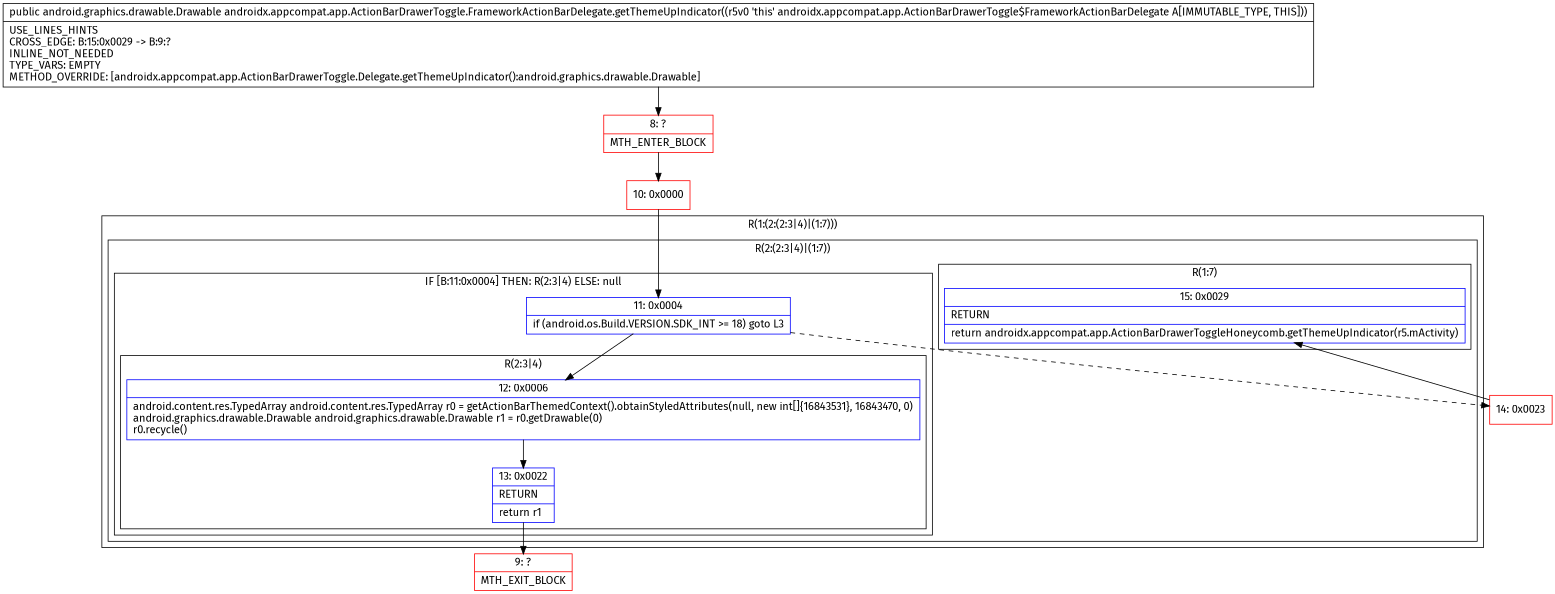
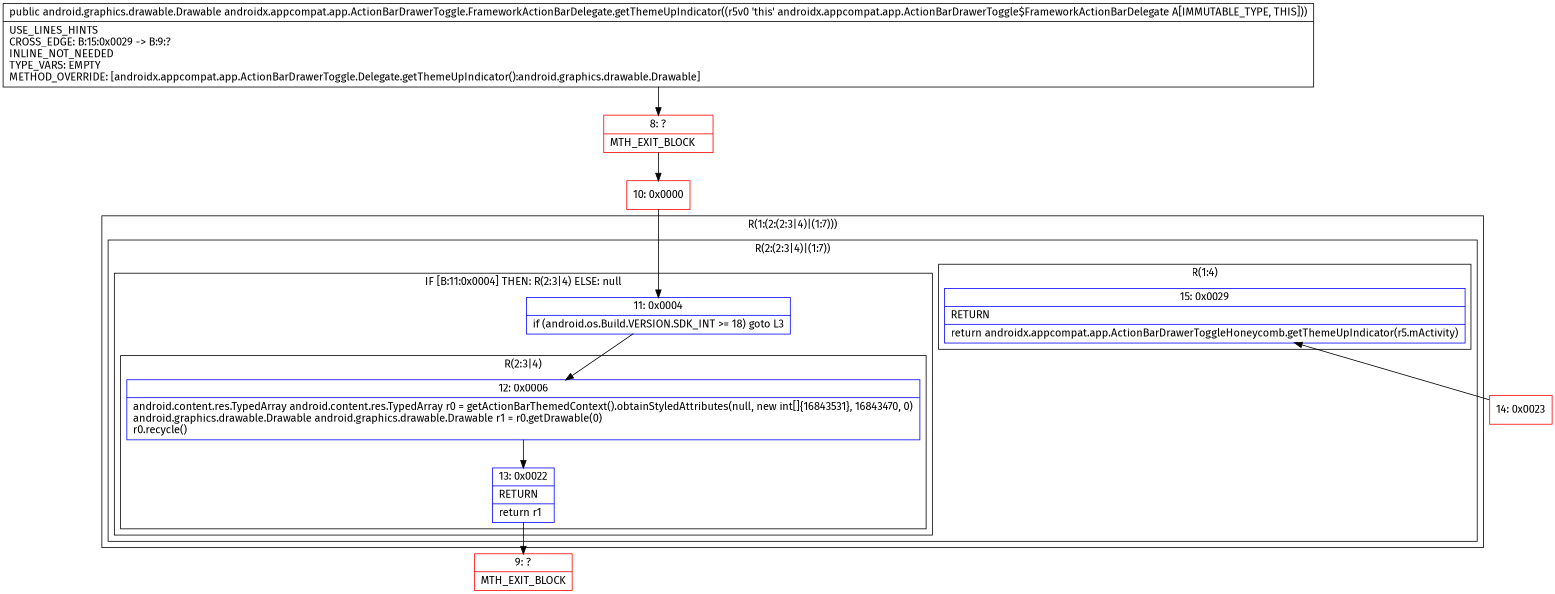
node "8: ?": text "MTH_ENTER_BLOCK" -> "MTH_EXIT_BLOCK"
cluster "R(1:7)": label "R(1:7)" -> "R(1:4)"
edge "11: 0x0004" -> "14: 0x0023": removed
